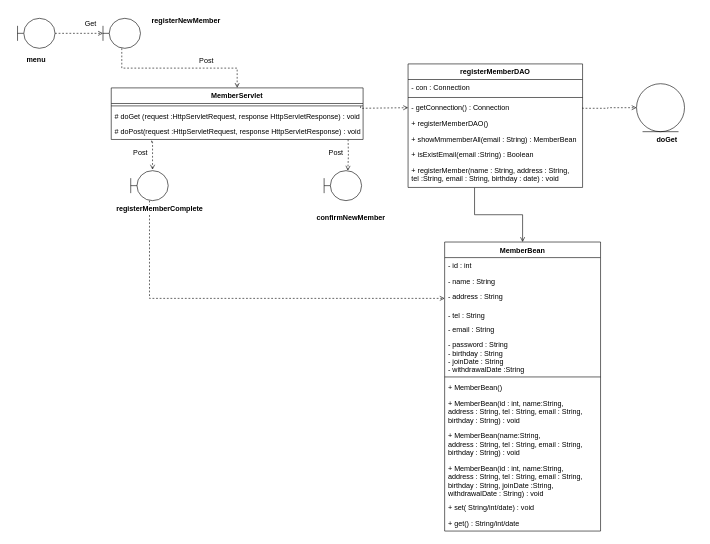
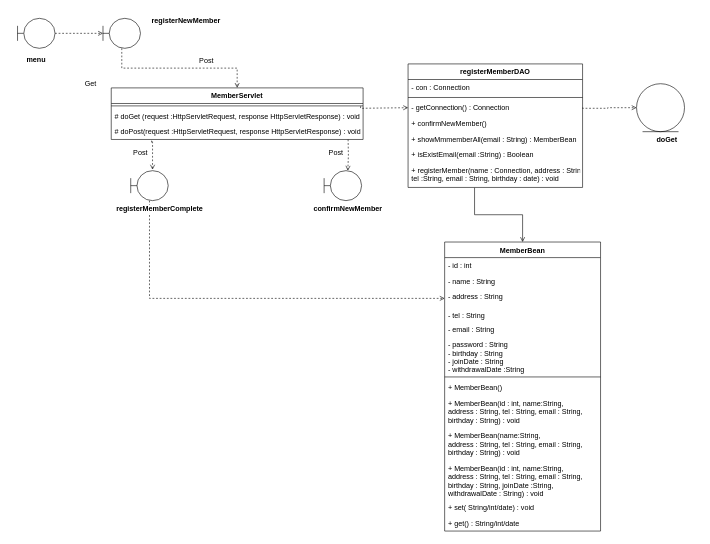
node "Get": moved (91, 24) -> (91, 84)
node "+ registerMemberDAO()": label "+ registerMemberDAO()" -> "+ confirmNewMember()"
node "+ registerMember(name : String, address : String, tel :String, email : String, birthday : date) : void": label "+ registerMember(name : String, address : String, tel :String, email : String, birthday : date) : void" -> "+ registerMember(name : Connection, address : String, tel :String, email : String, birthday : date) : void"
node "confirmNewMember": moved (351, 218) -> (348, 209)
